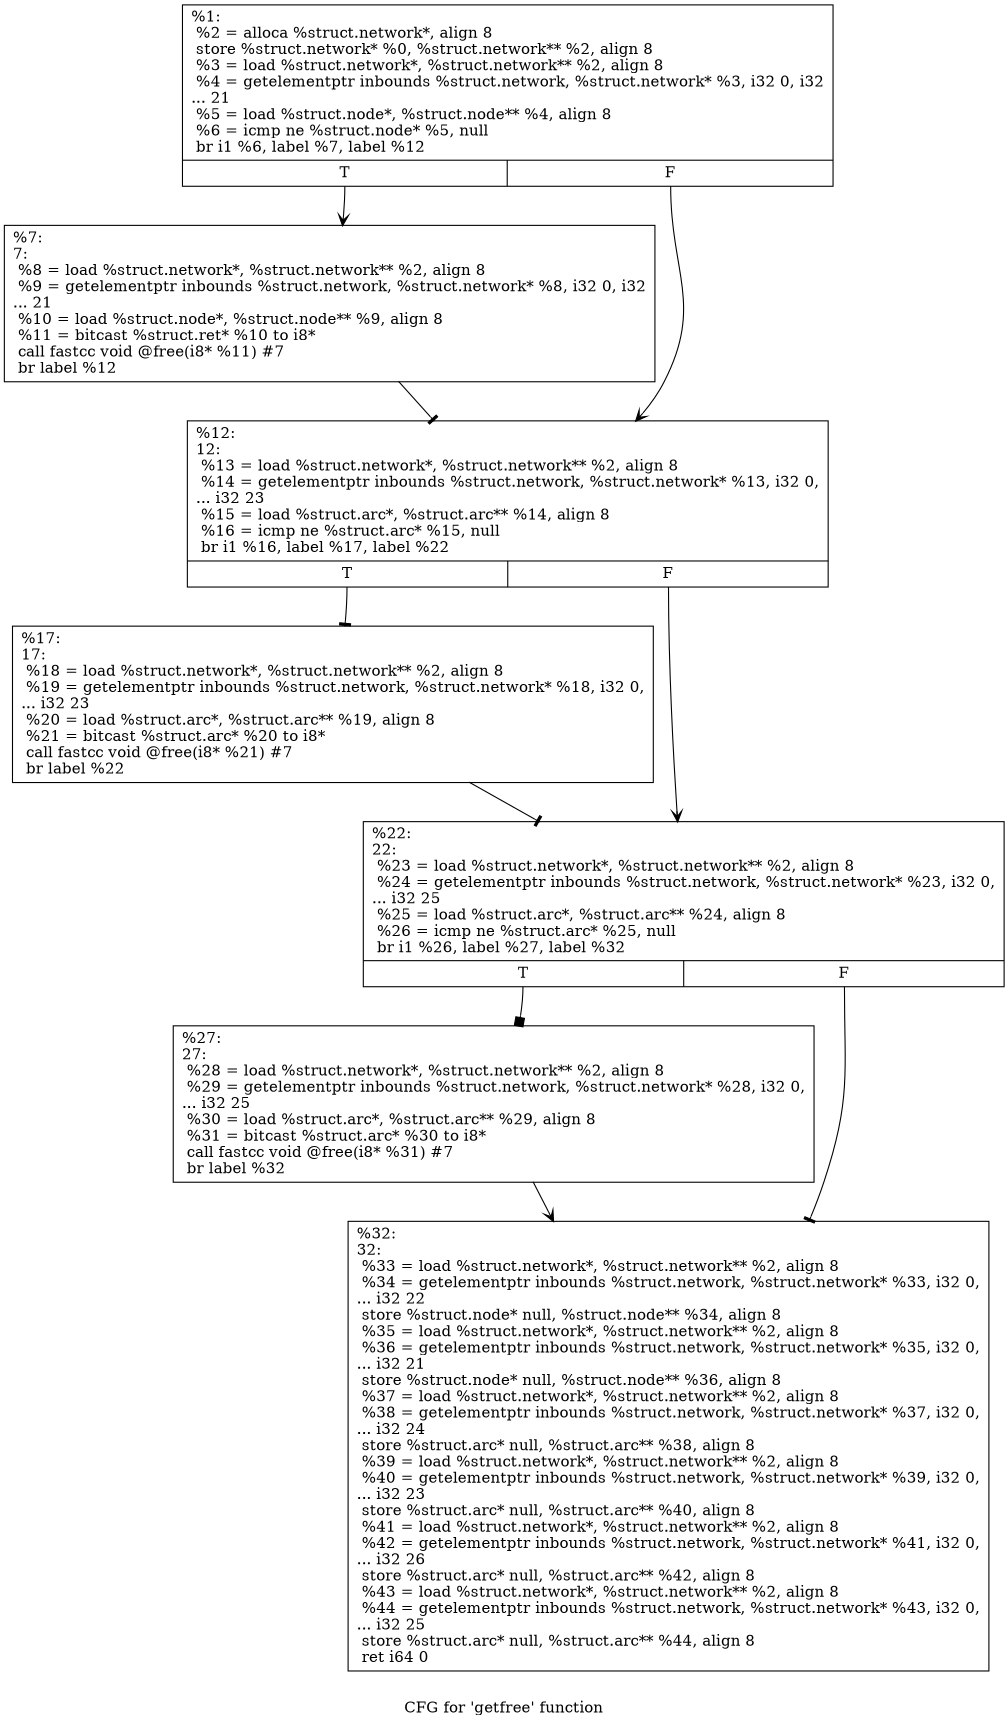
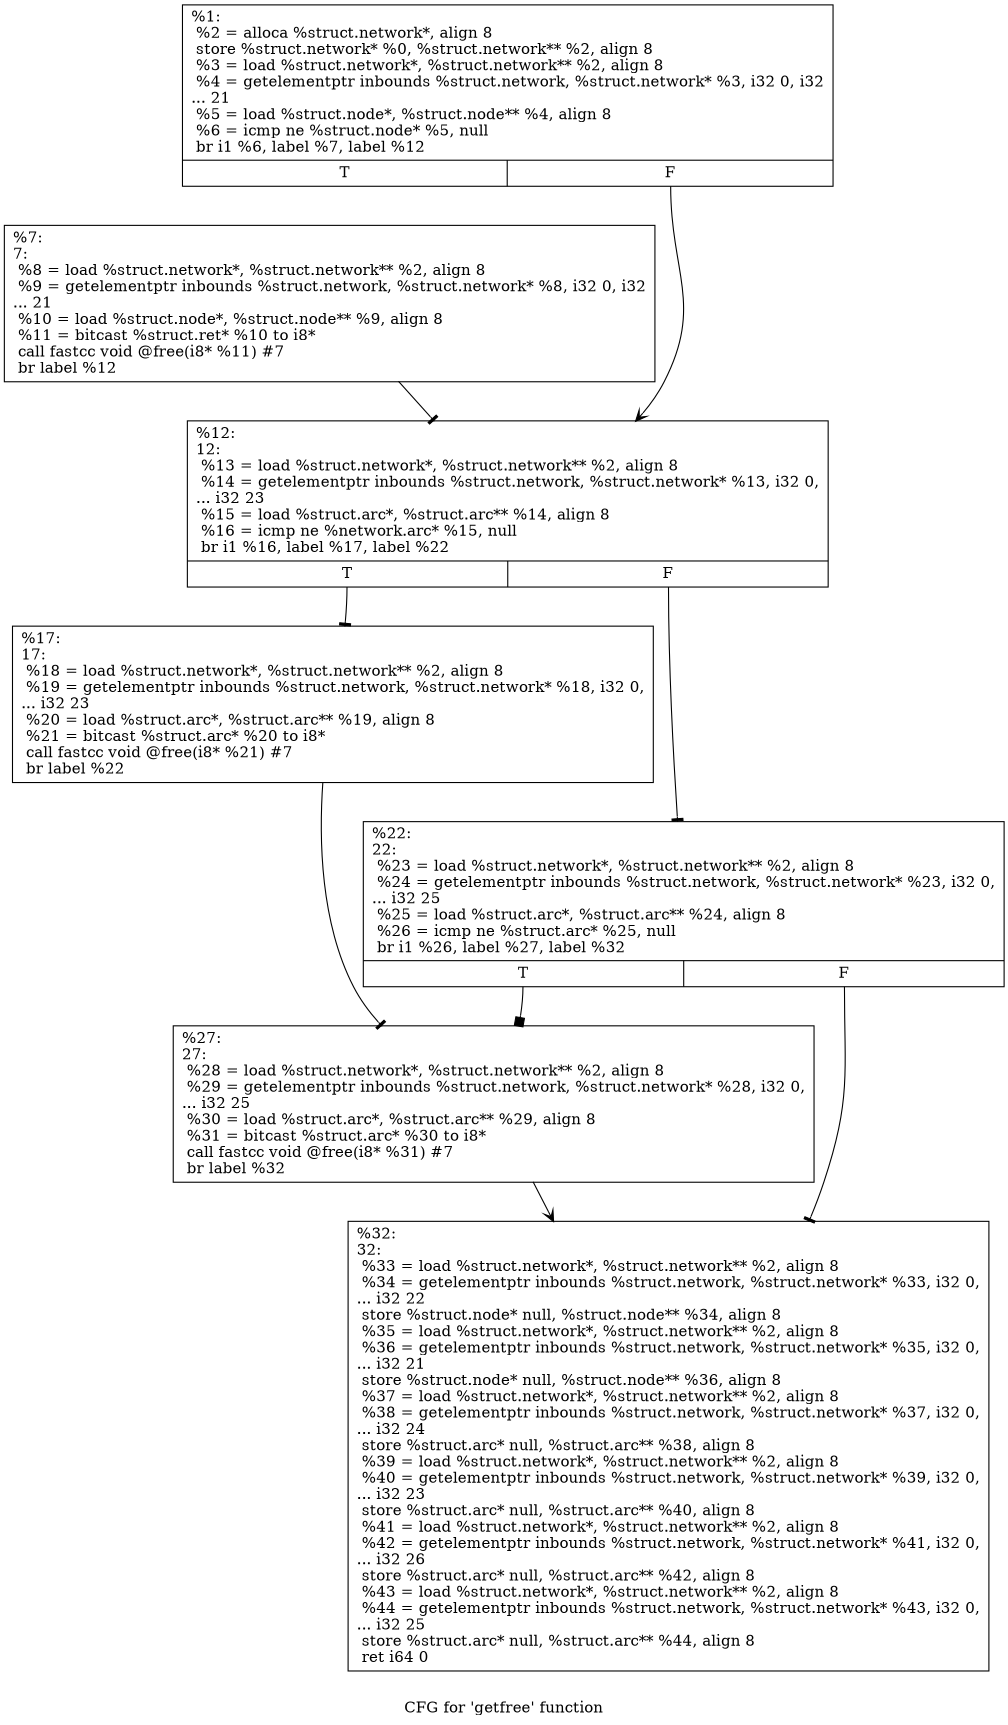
edge "%1:" -> "%7:": removed
node "%12:": text "%16 = icmp ne %struct.arc* %15, null" -> "%16 = icmp ne %network.arc* %15, null"
edge "%12:" -> "%22:": arrowhead vee -> tee
edge "%17:" -> "%22:": now "%17:" -> "%27:"
